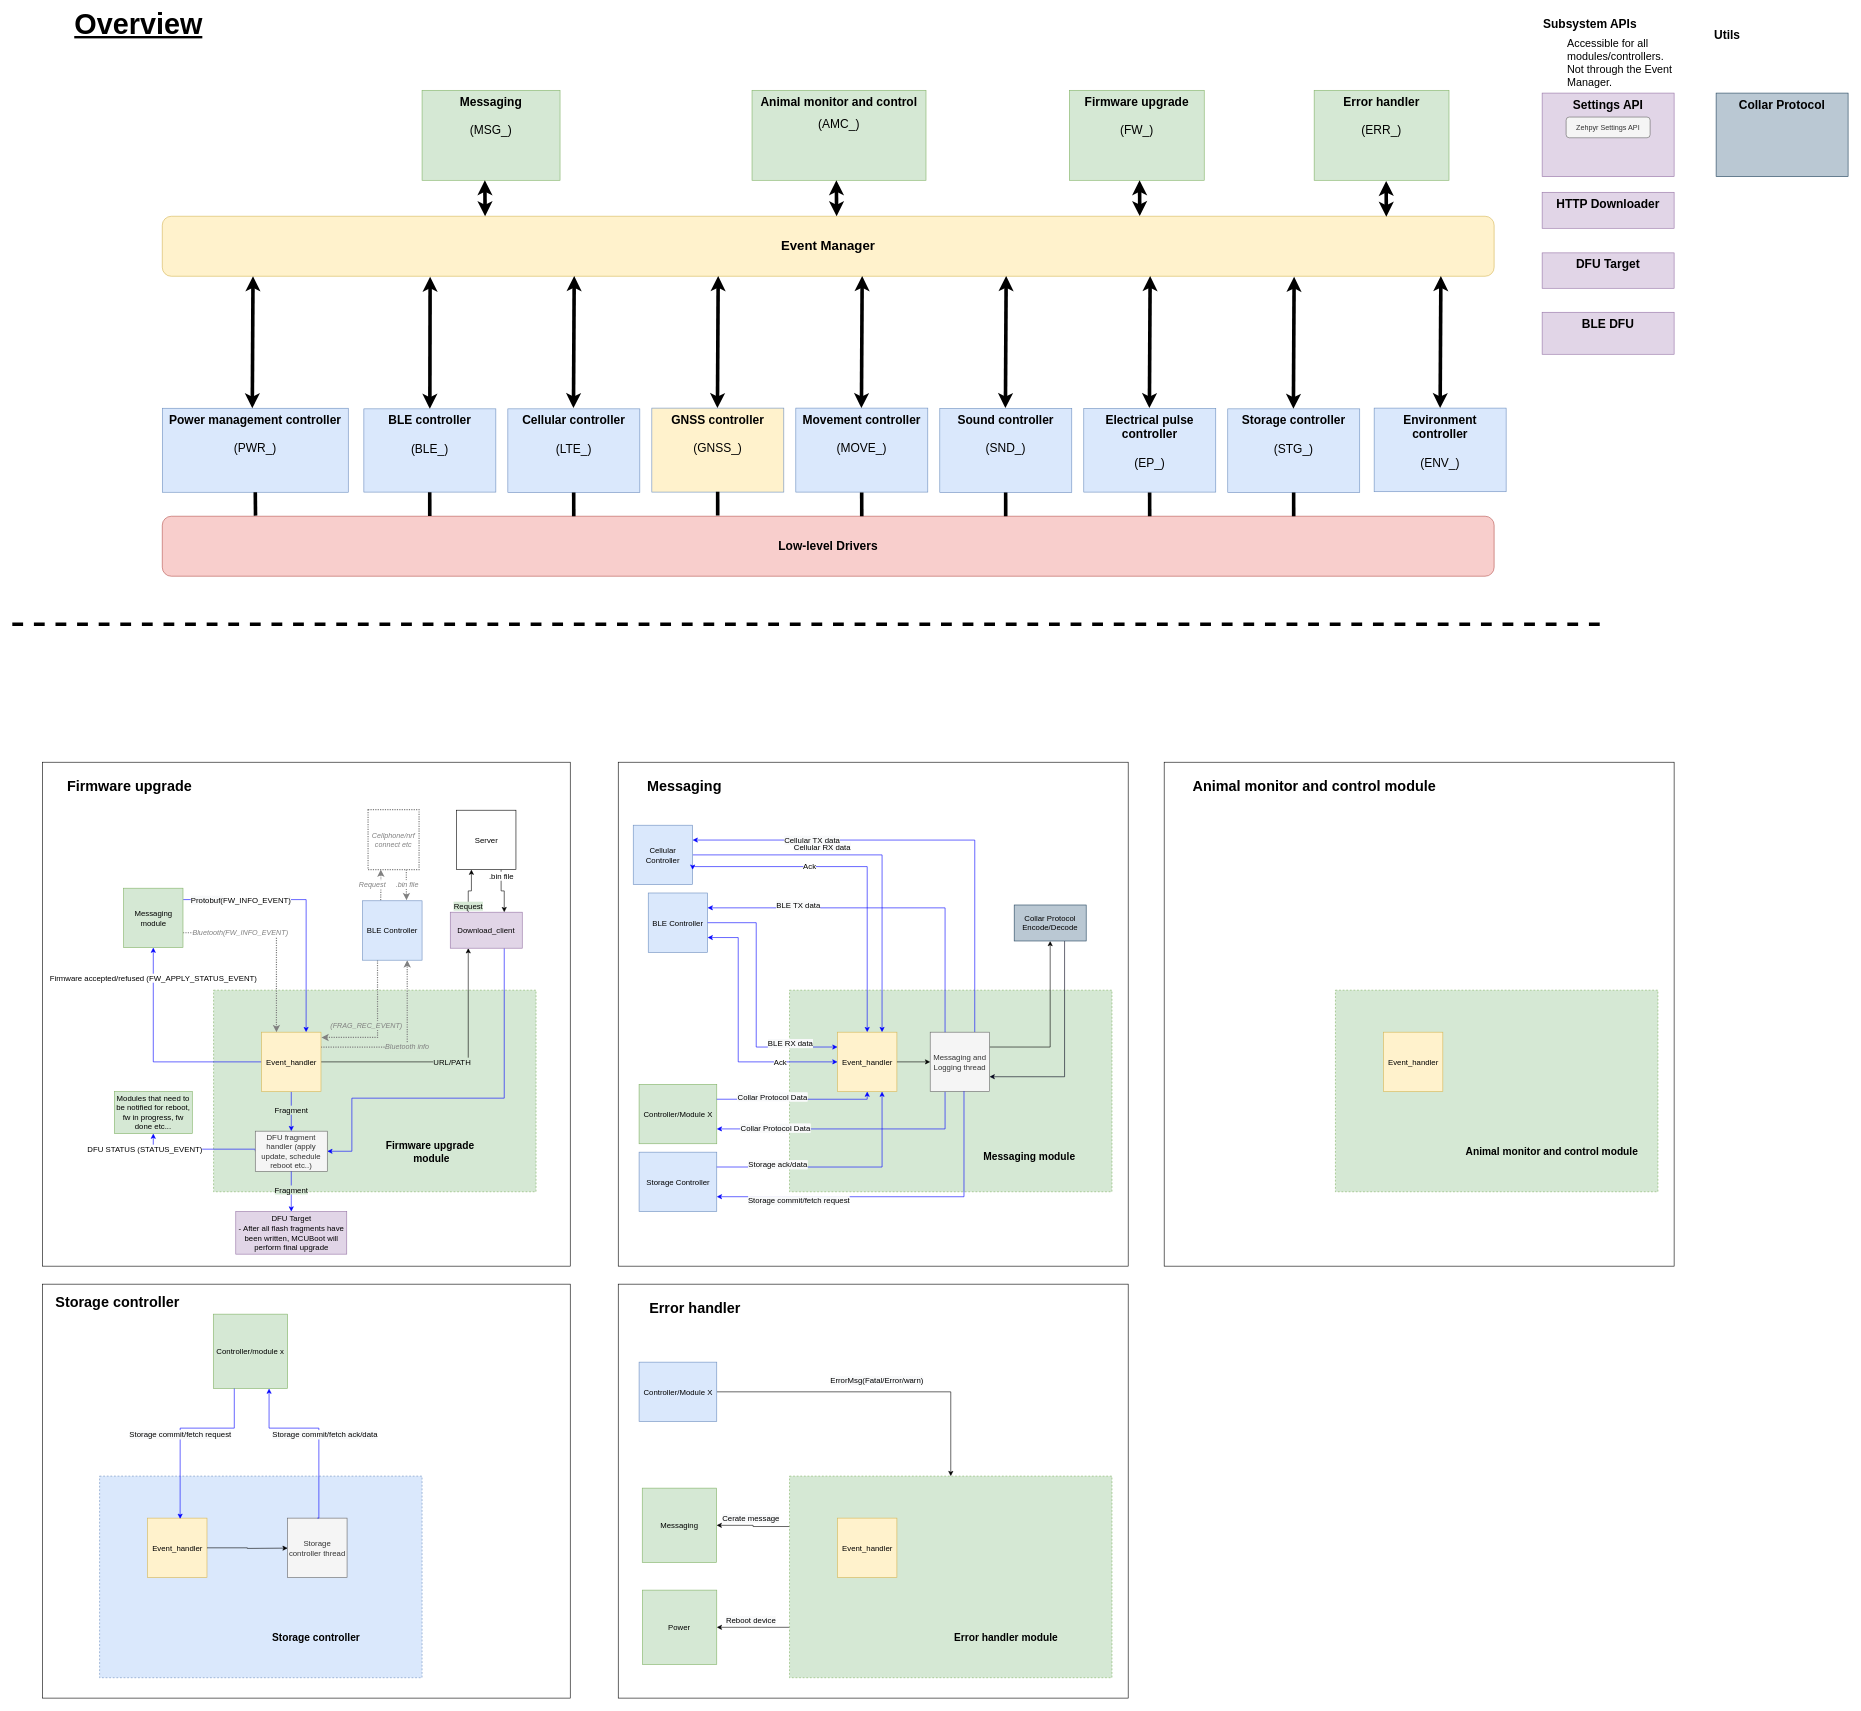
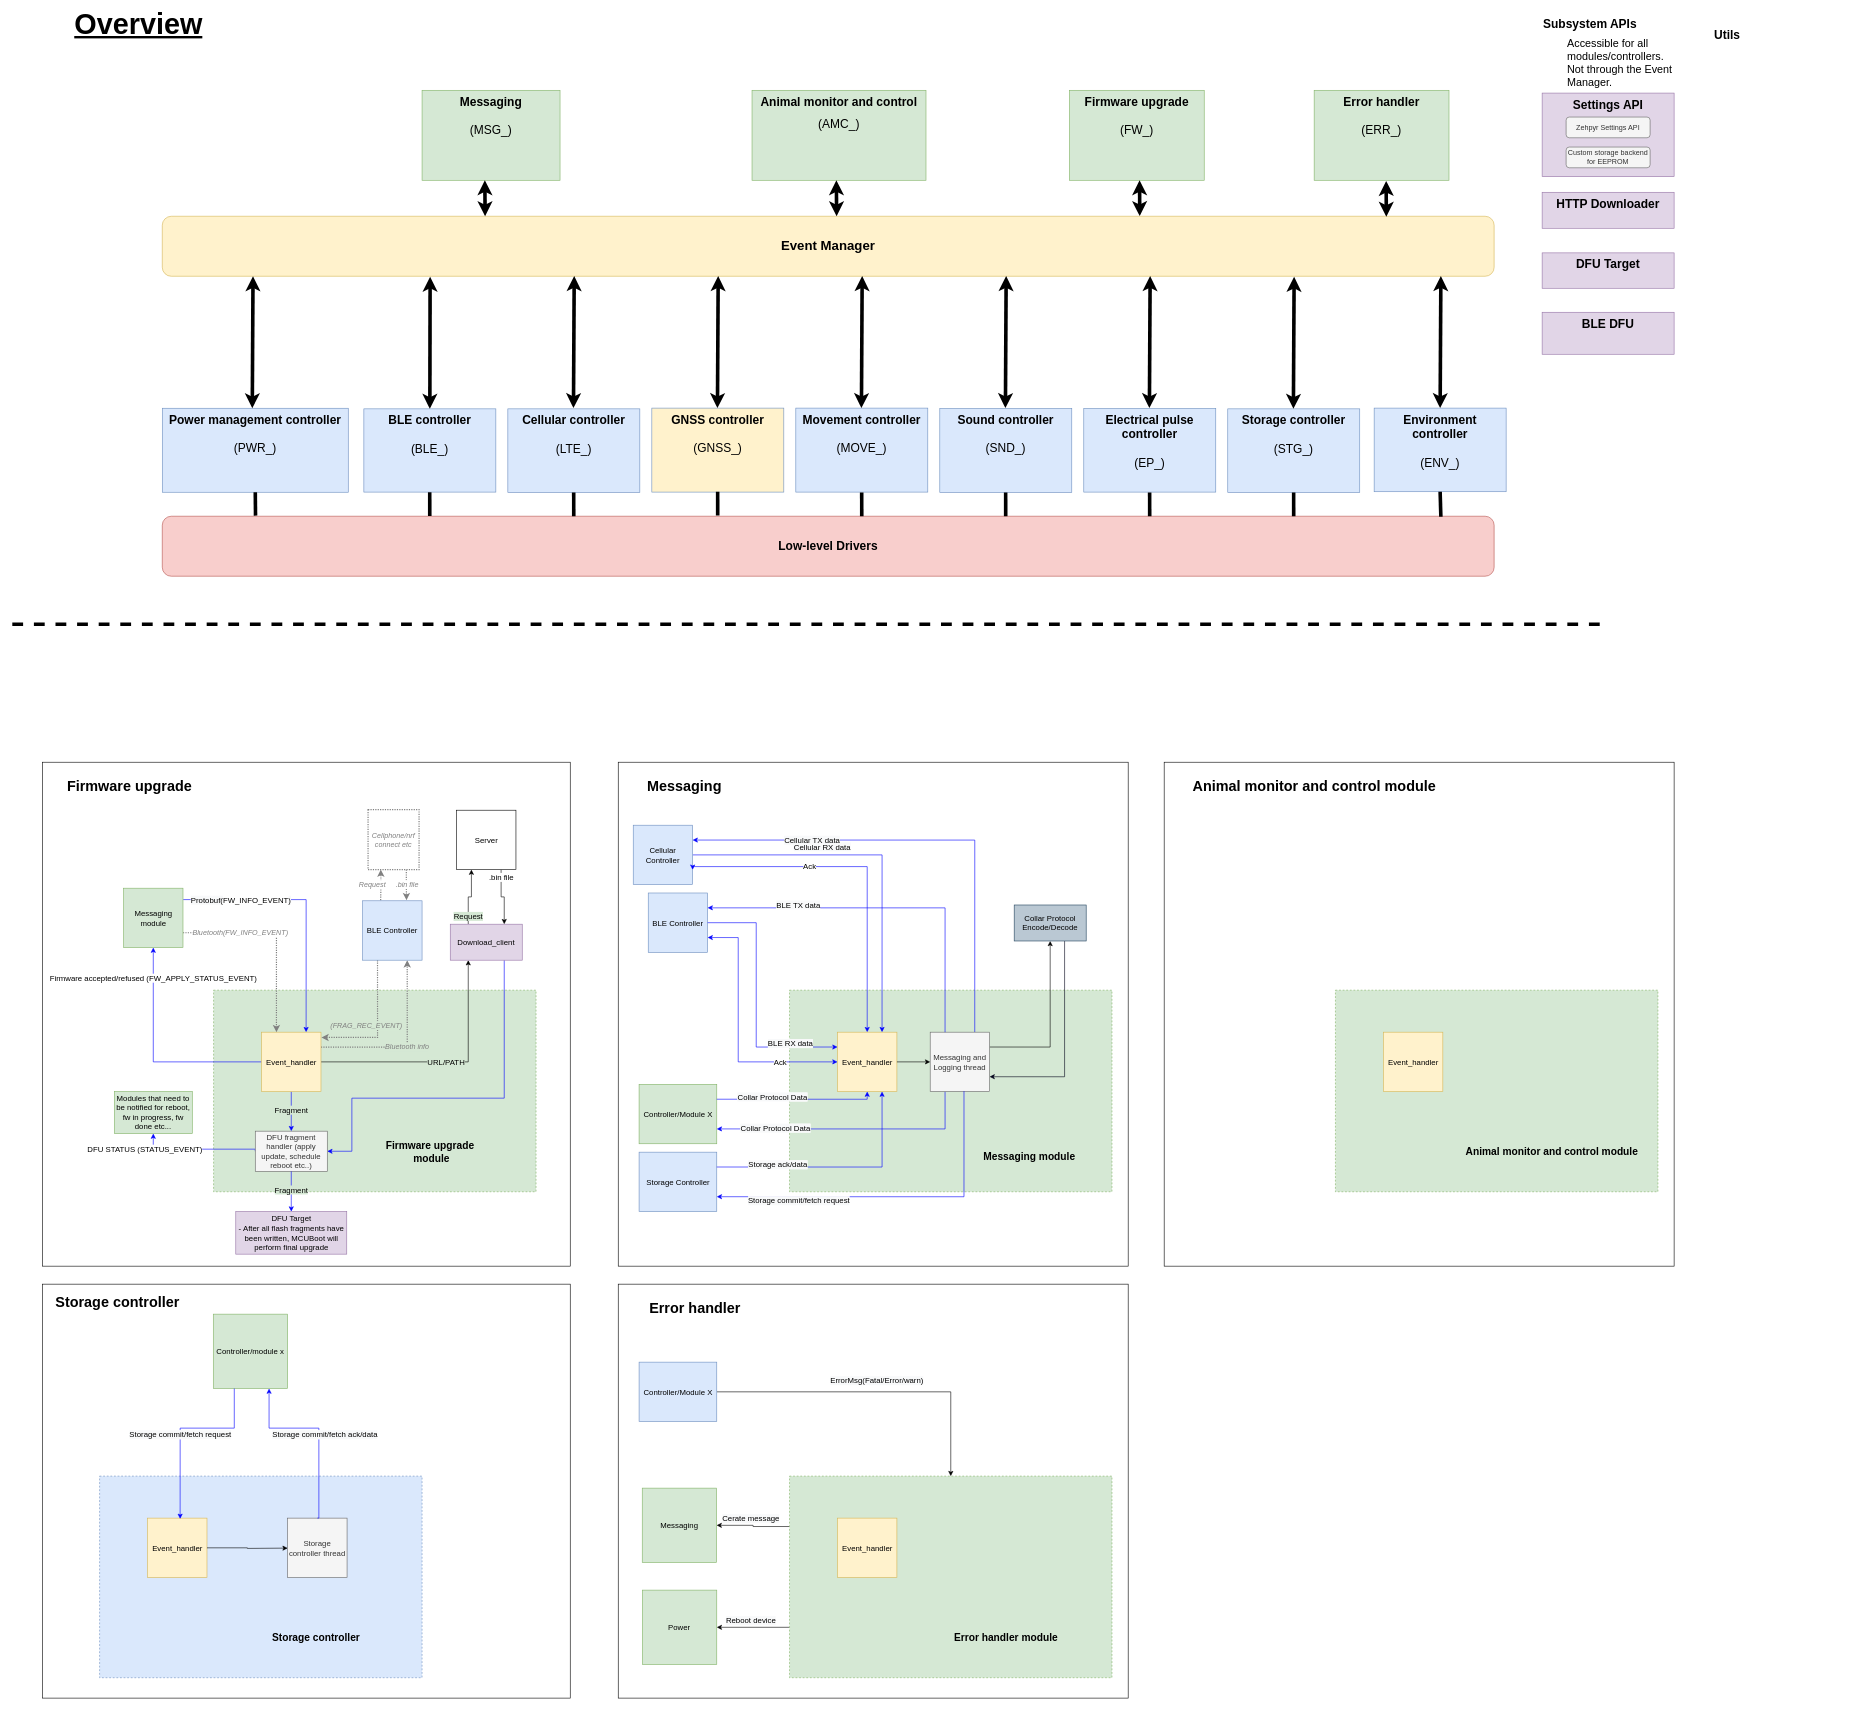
node "Collar Protocol": removed
node "Custom storage backend for EEPROM": added
edge "Environment controller (ENV_)" -- "Low-level Drivers": added
node "Download_client": moved (486, 930) -> (486, 942)
